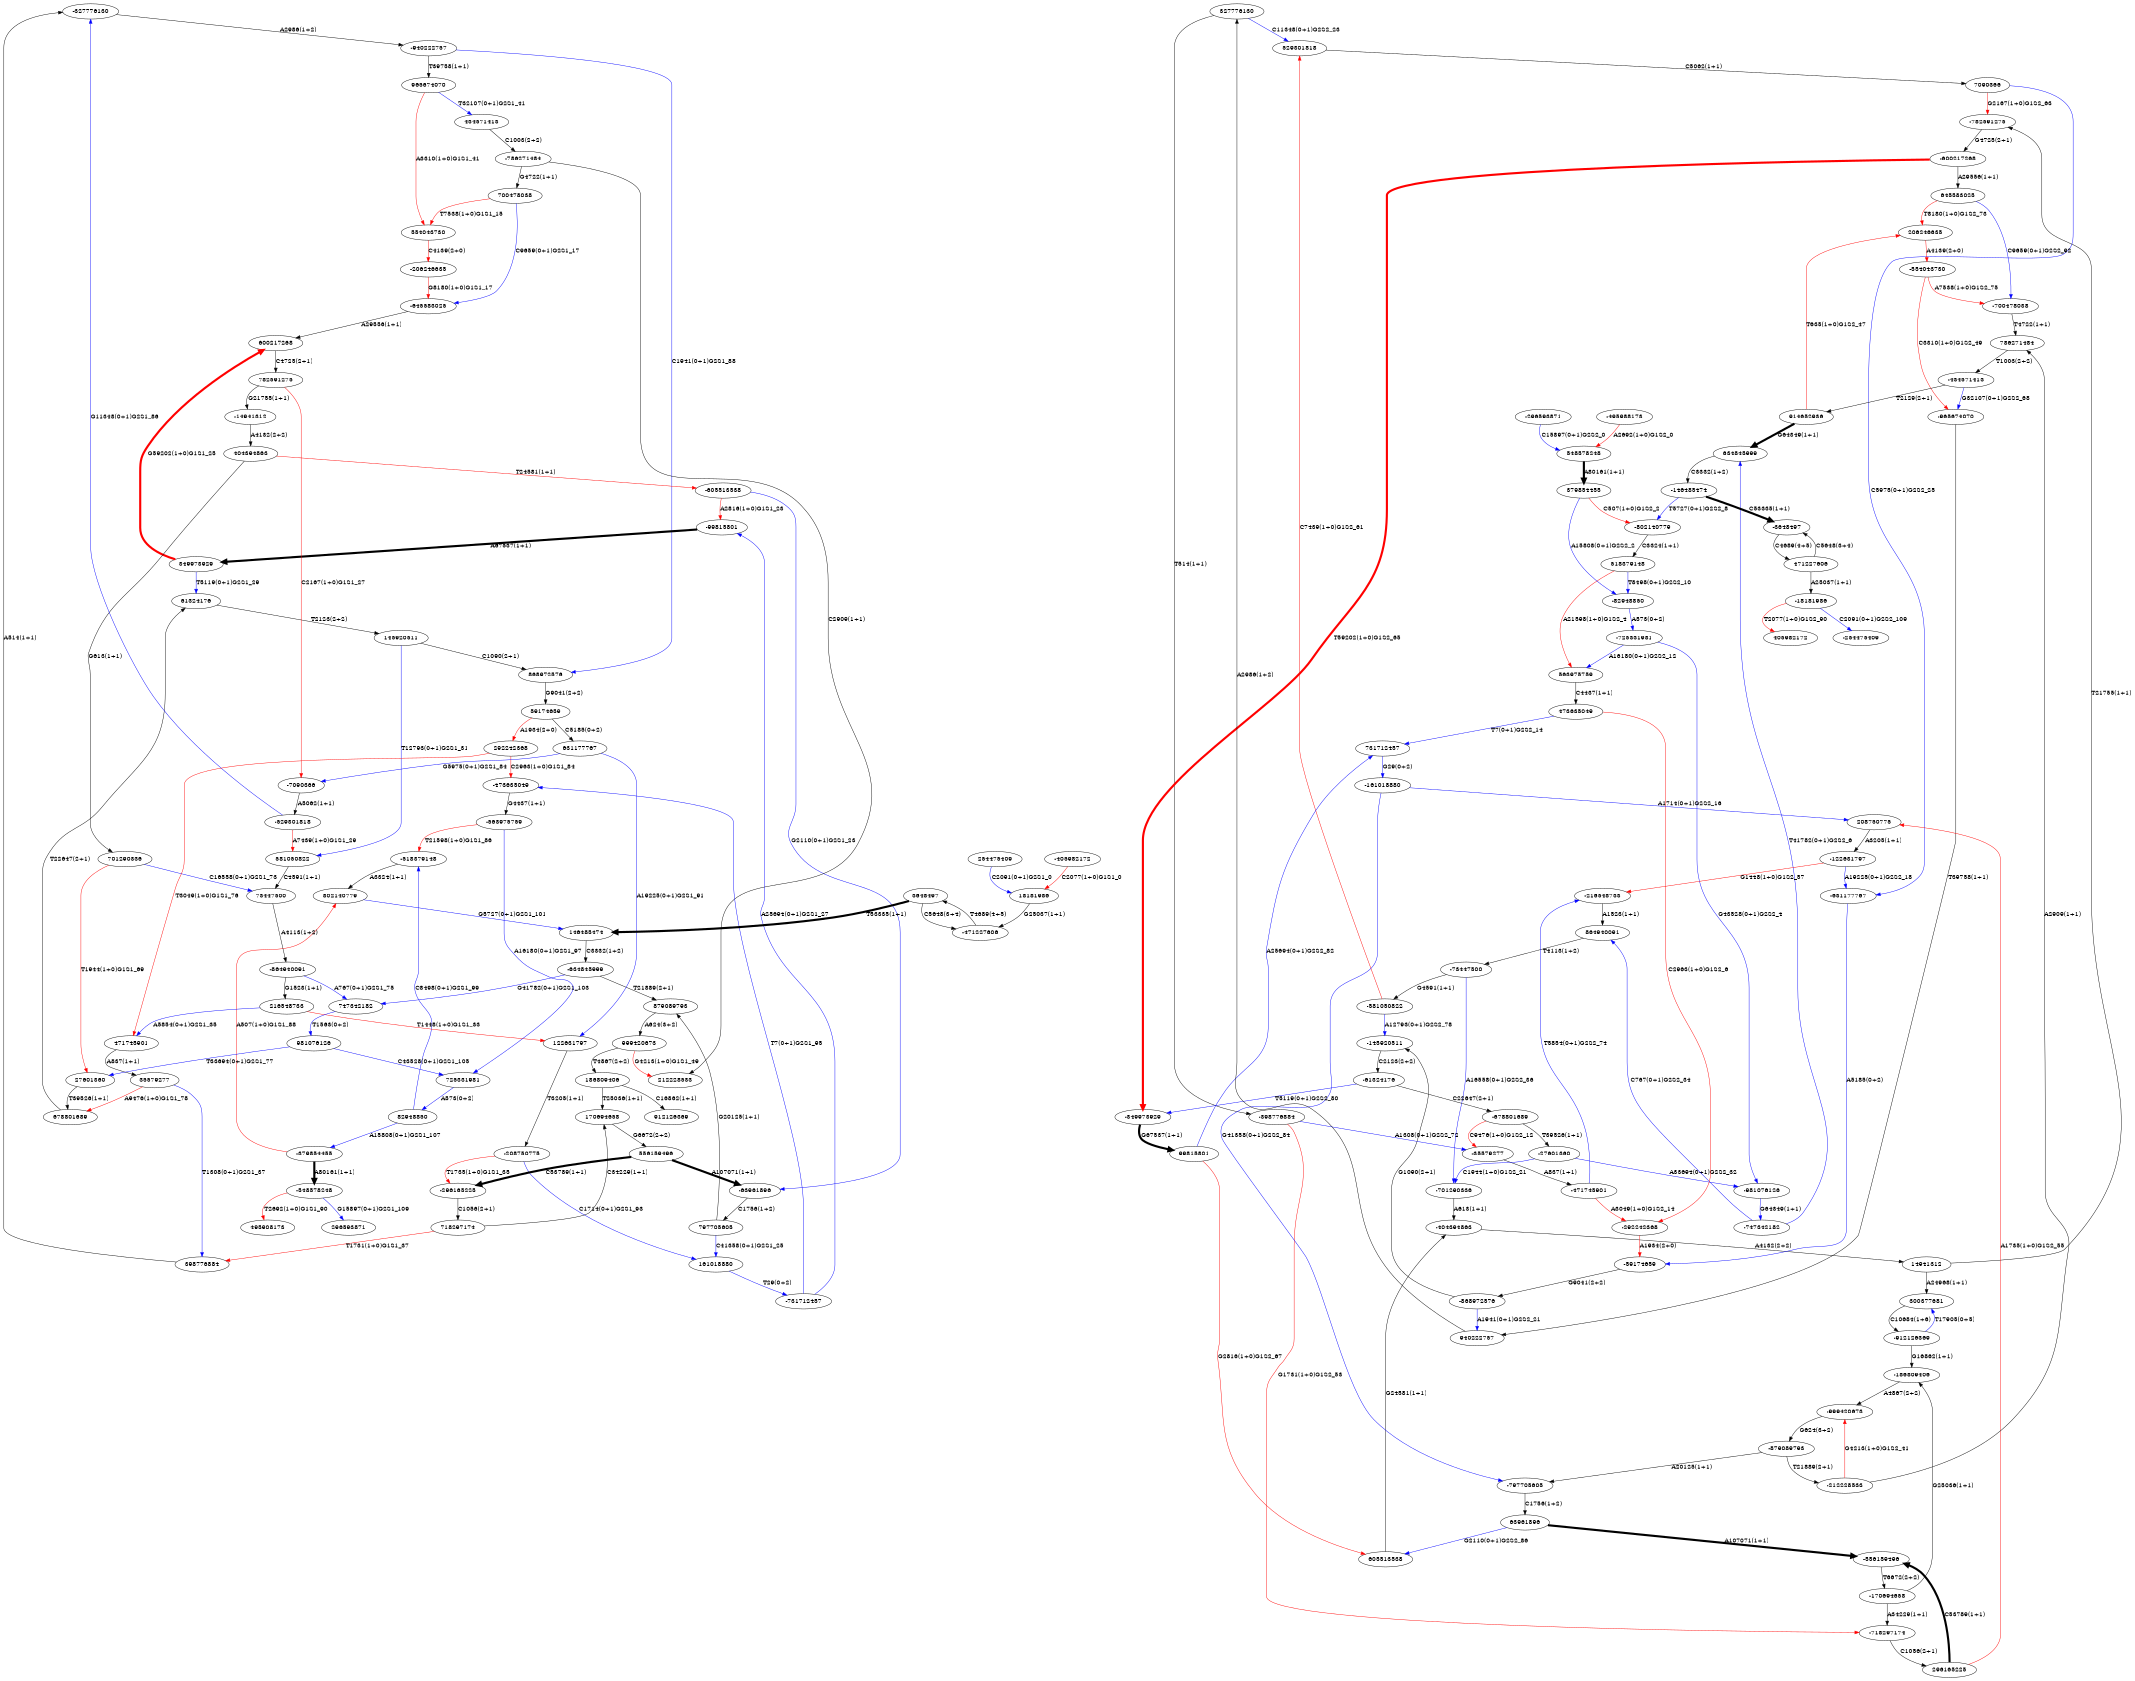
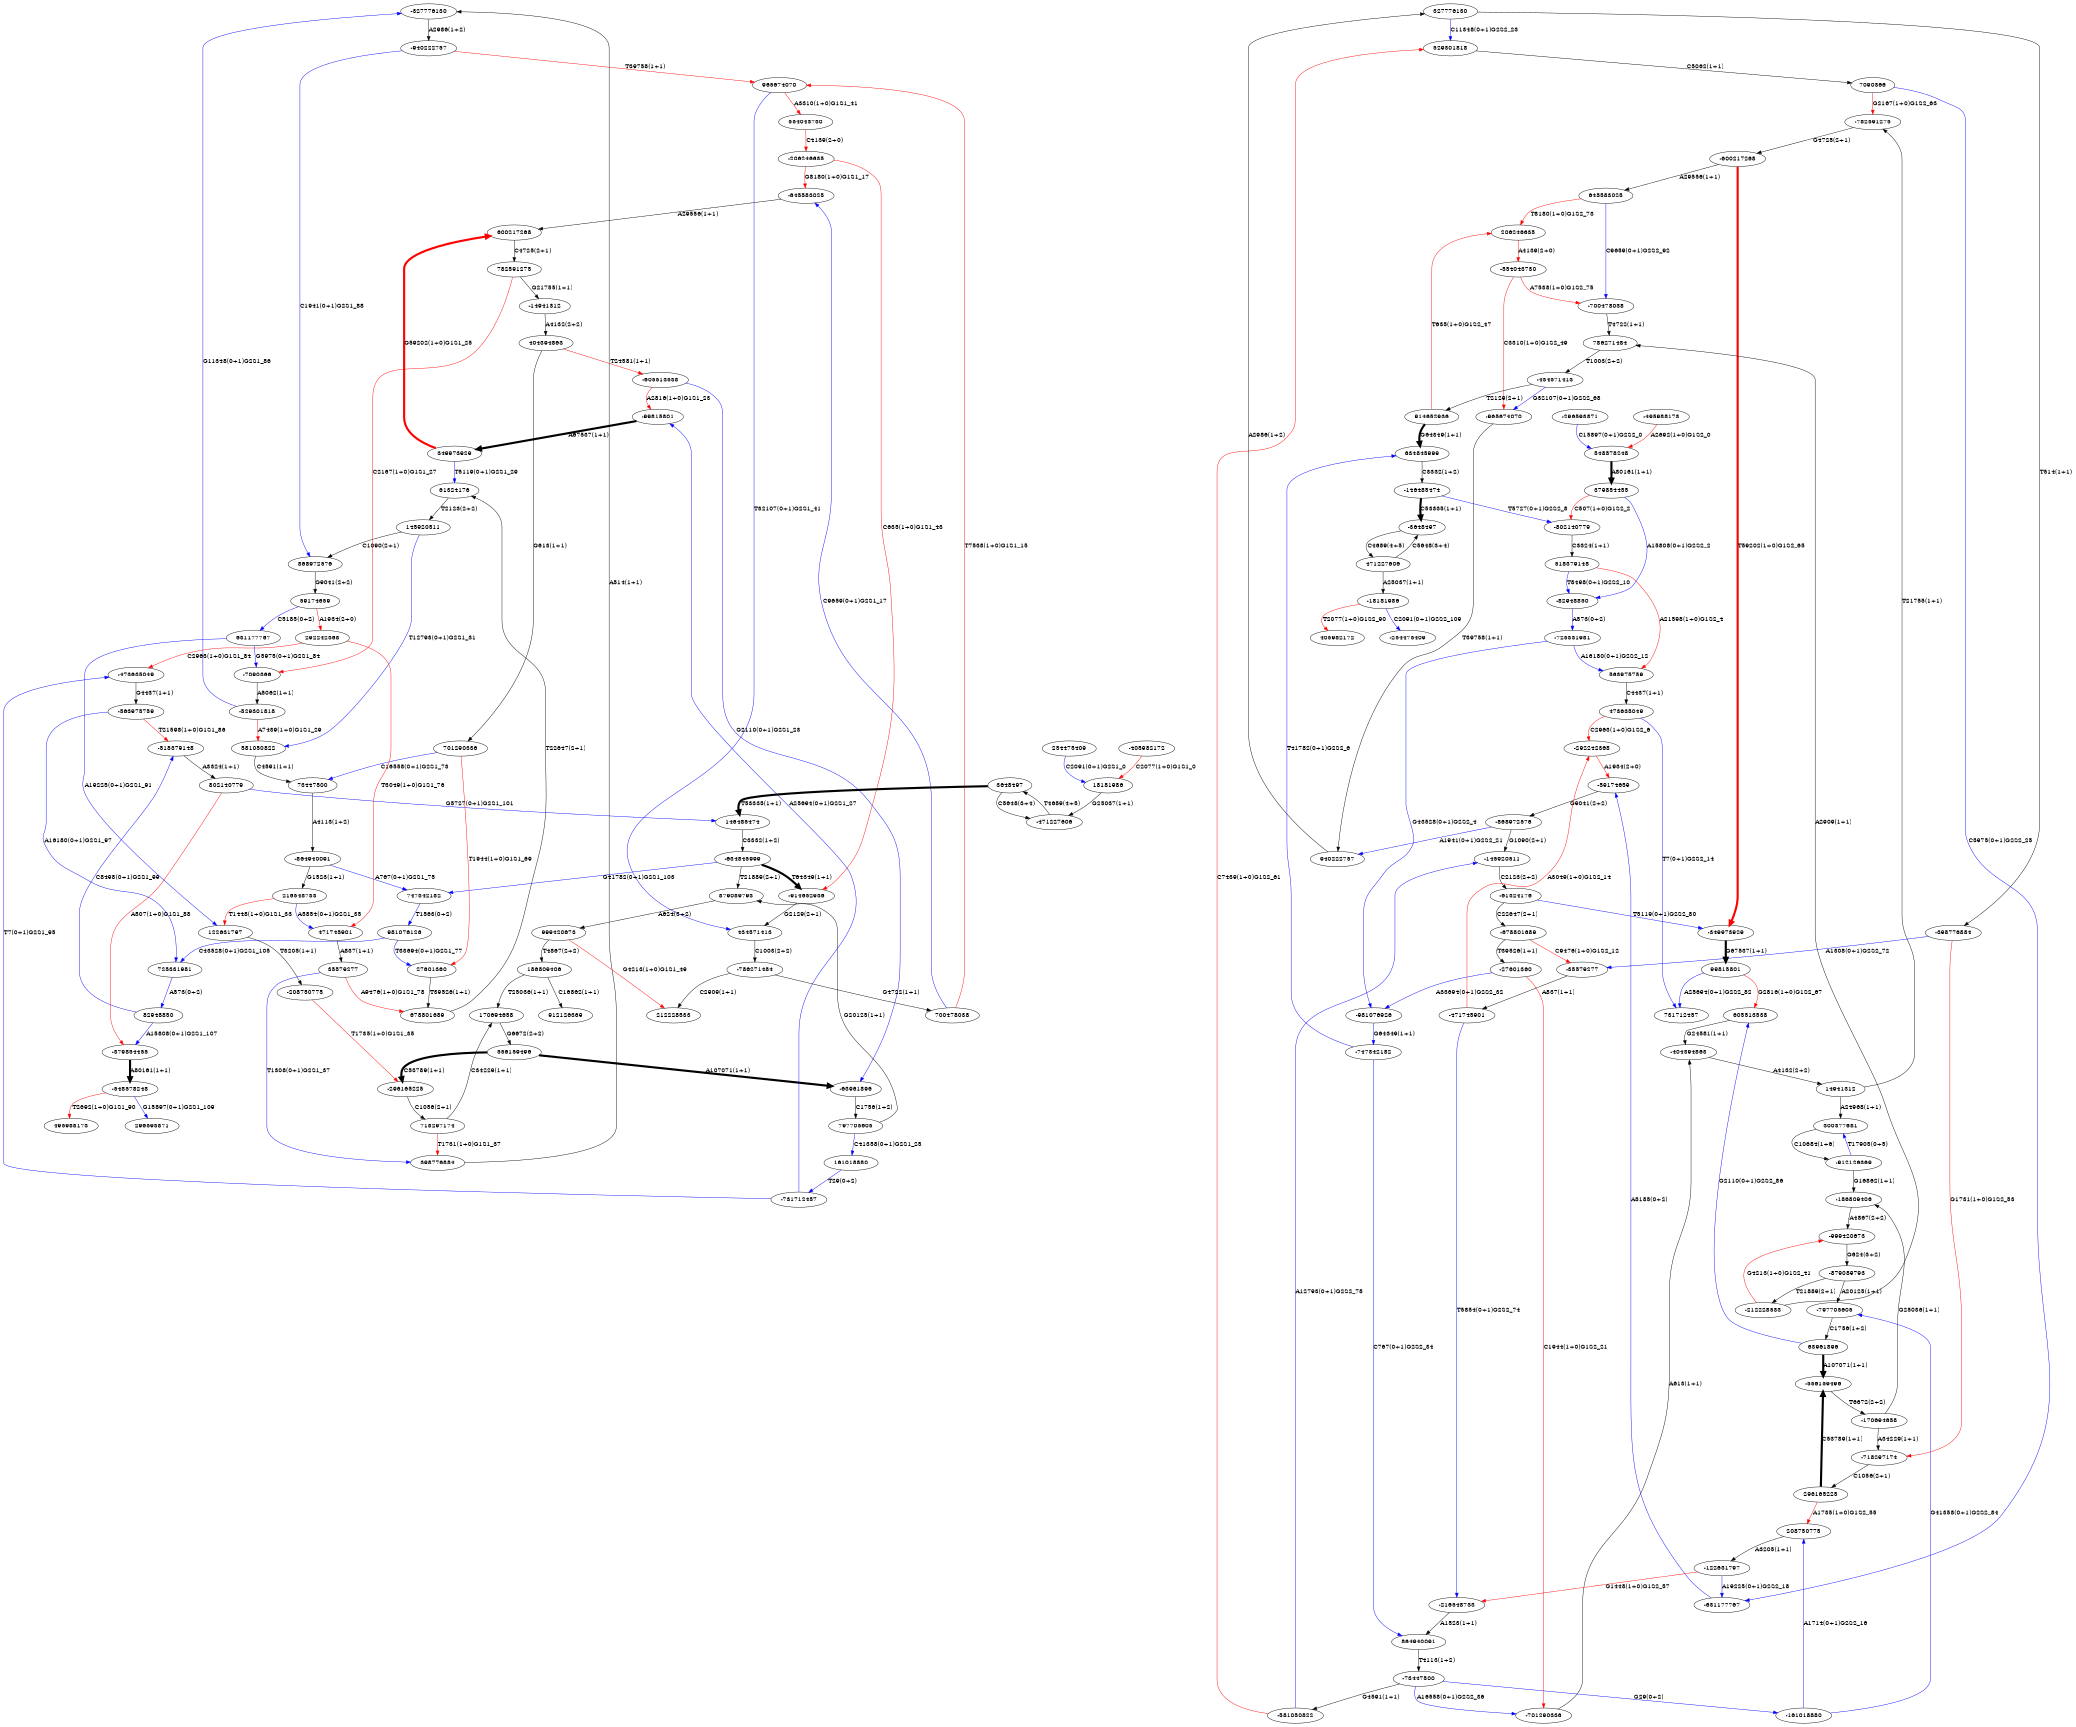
edge "-940222757" -> "965674070": color black -> red
edge "700478038" -> "554043730": now "700478038" -> "965674070"
edge "59174659" -> "631177767": color black -> blue
edge "731712457" -> "-161018880": now "-73447500" -> "-161018880"
node "-914652936": added
edge "-379854455" -> "802140779": reversed
edge "-27601360" -> "-701290336": color blue -> red
node "-981076126": label "-981076126" -> "-981076926"
edge "-208750775" -> "161018880": removed, label "C1714(0+1)G2S1_93"
node "495908173": label "495908173" -> "495988173"
